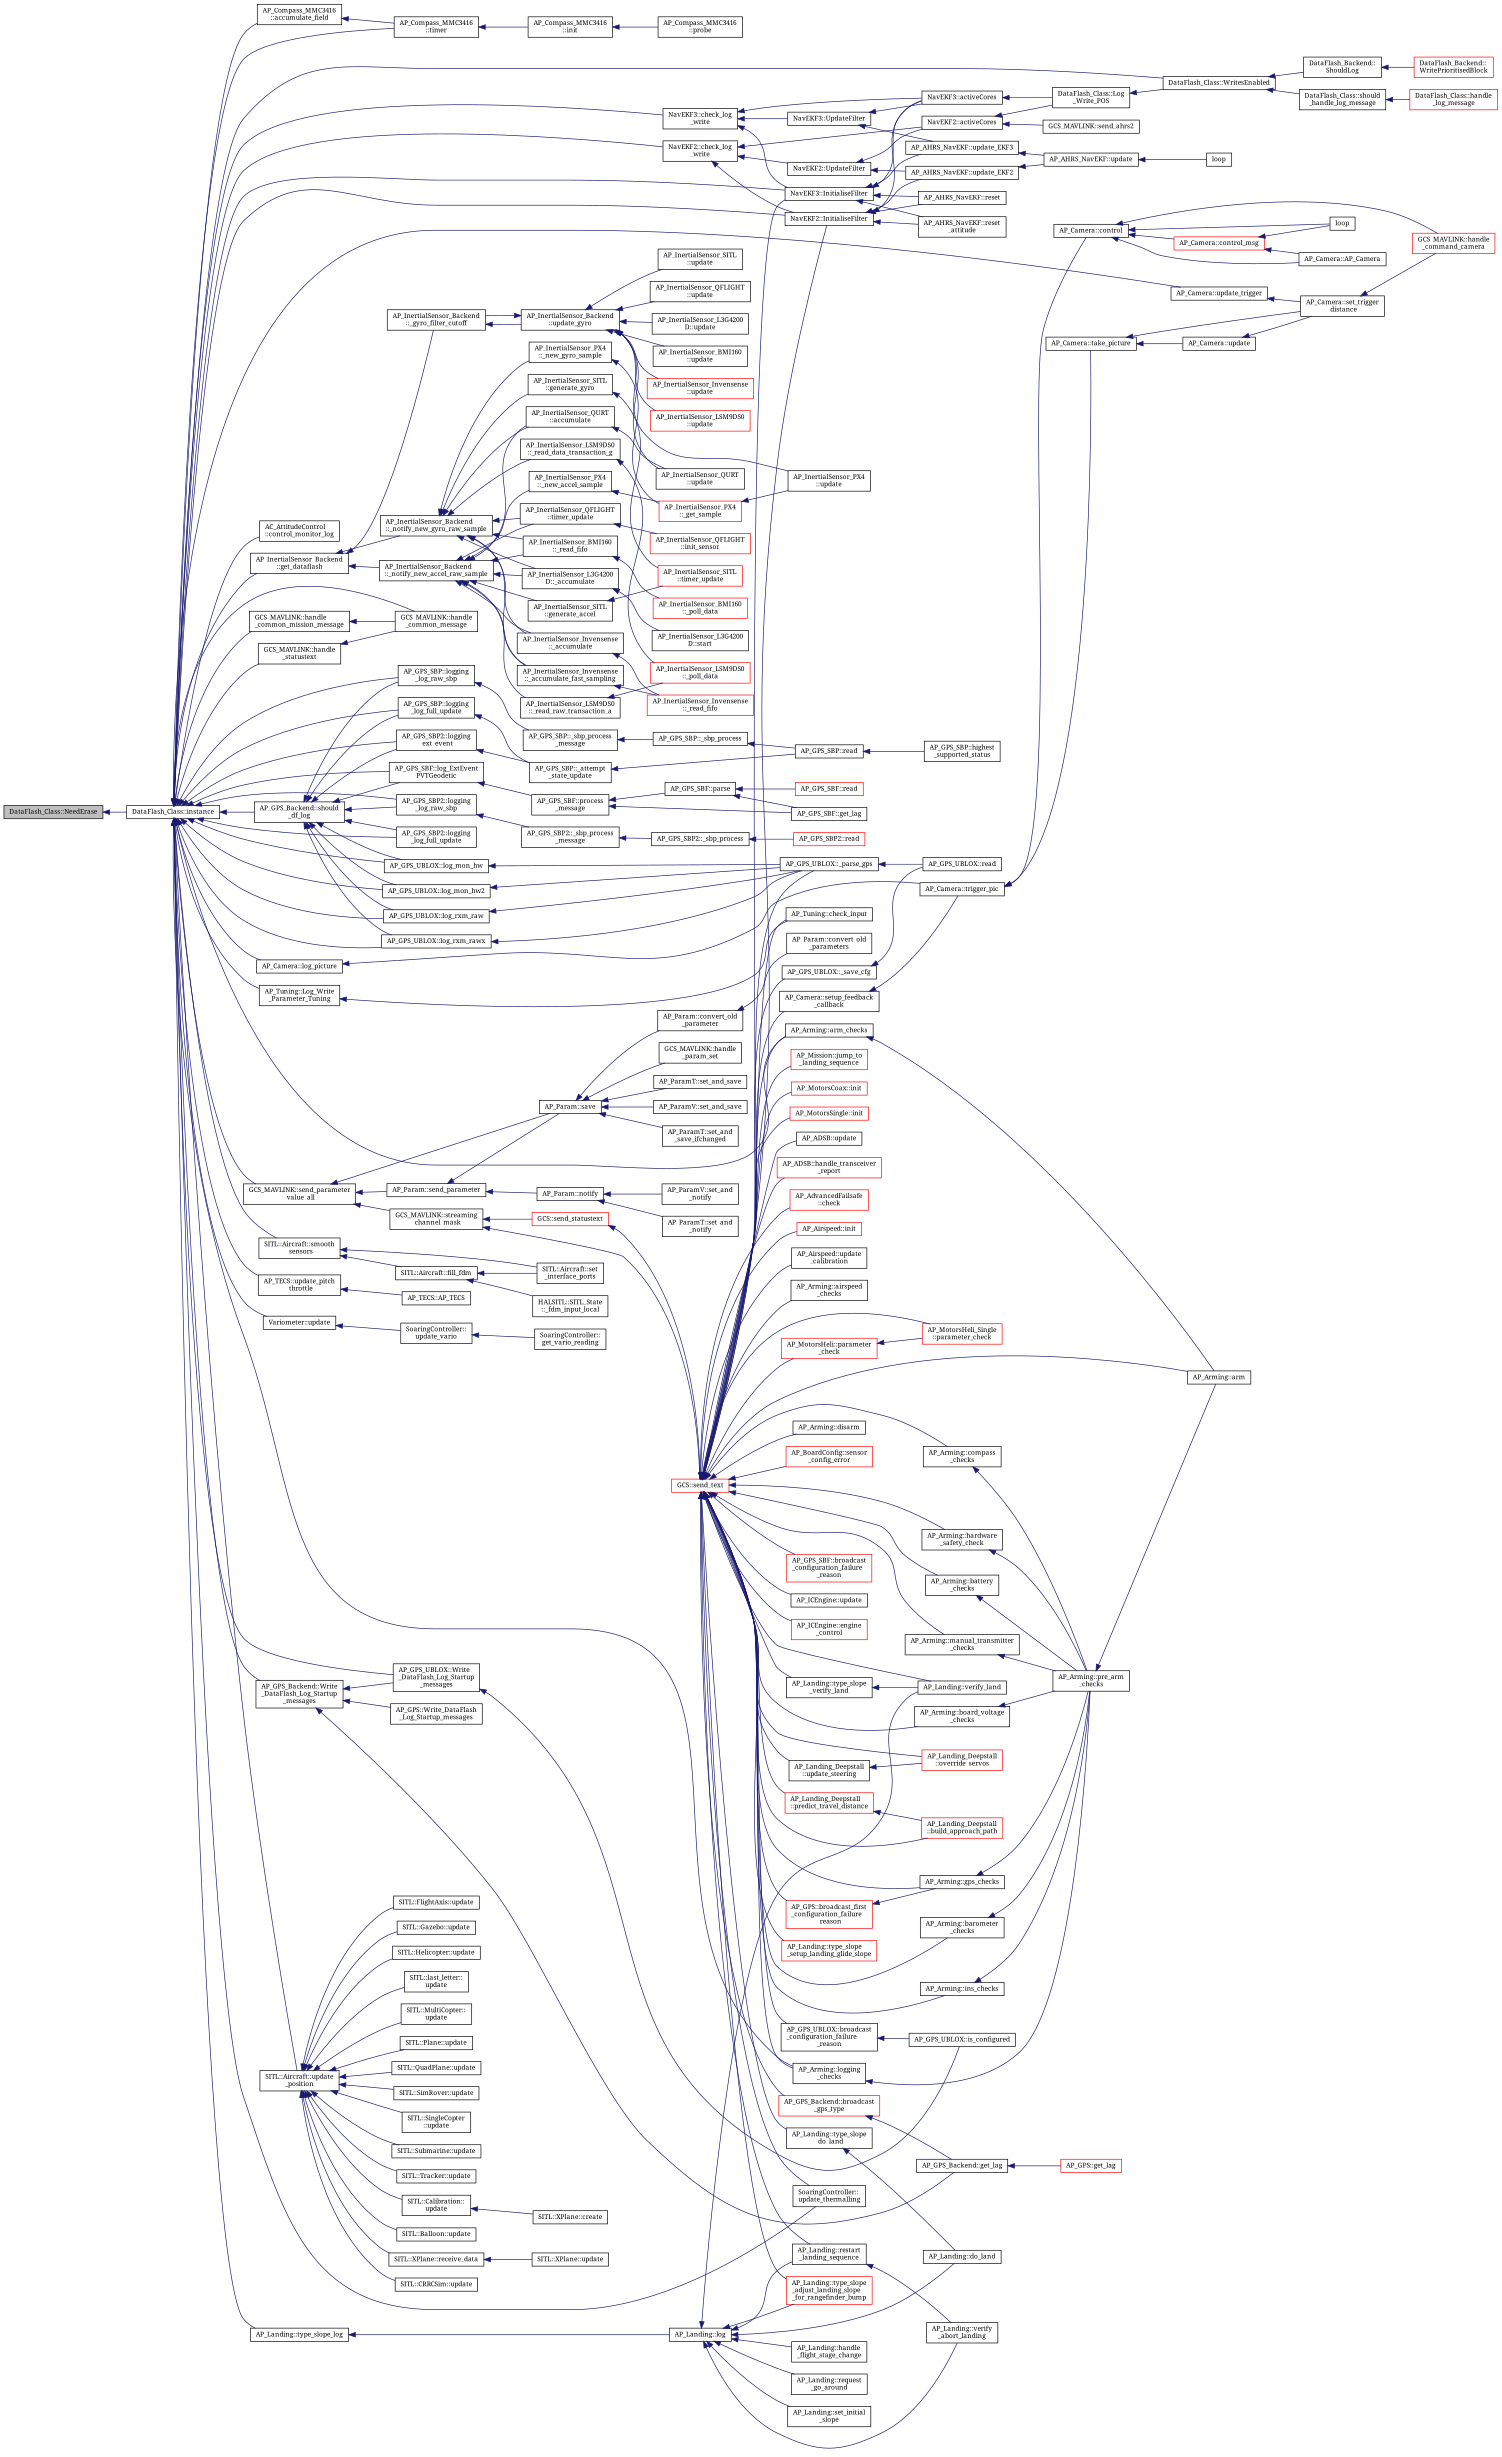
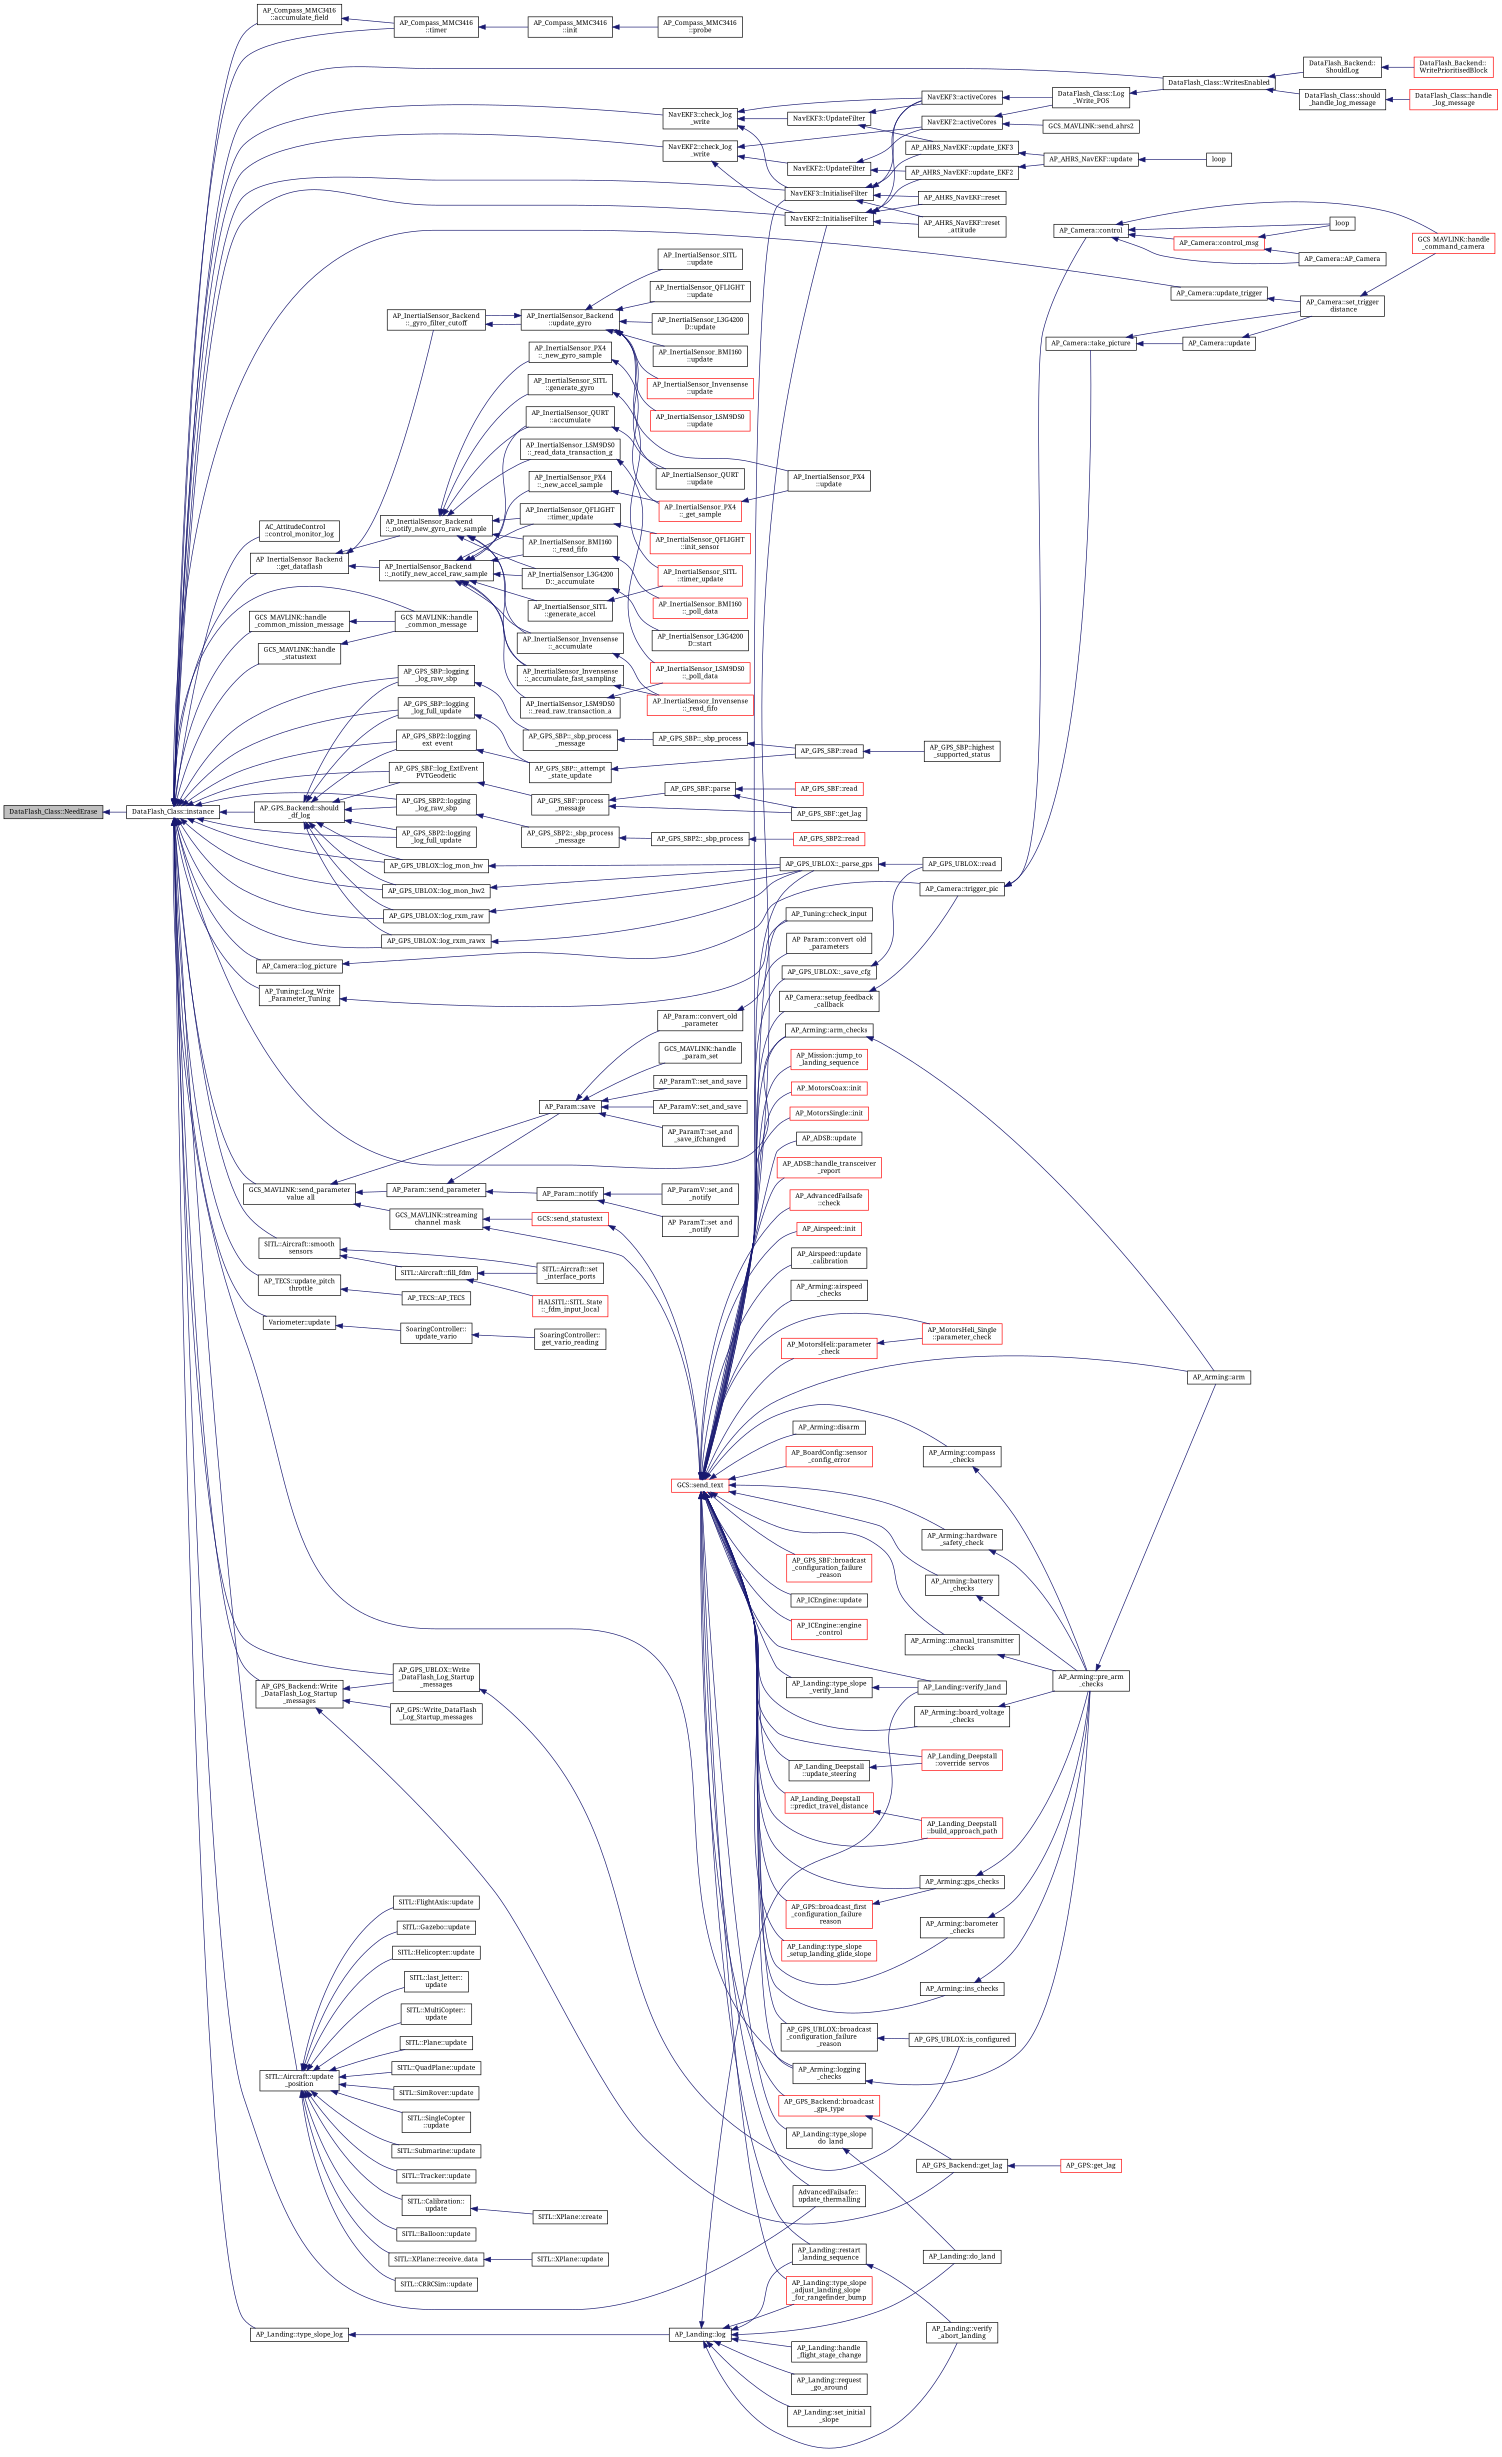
node "HALSITL::SITL_State ::_fdm_input_local": color black -> red
node "SoaringController:: update_thermalling": label "SoaringController:: update_thermalling" -> "AdvancedFailsafe:: update_thermalling"
